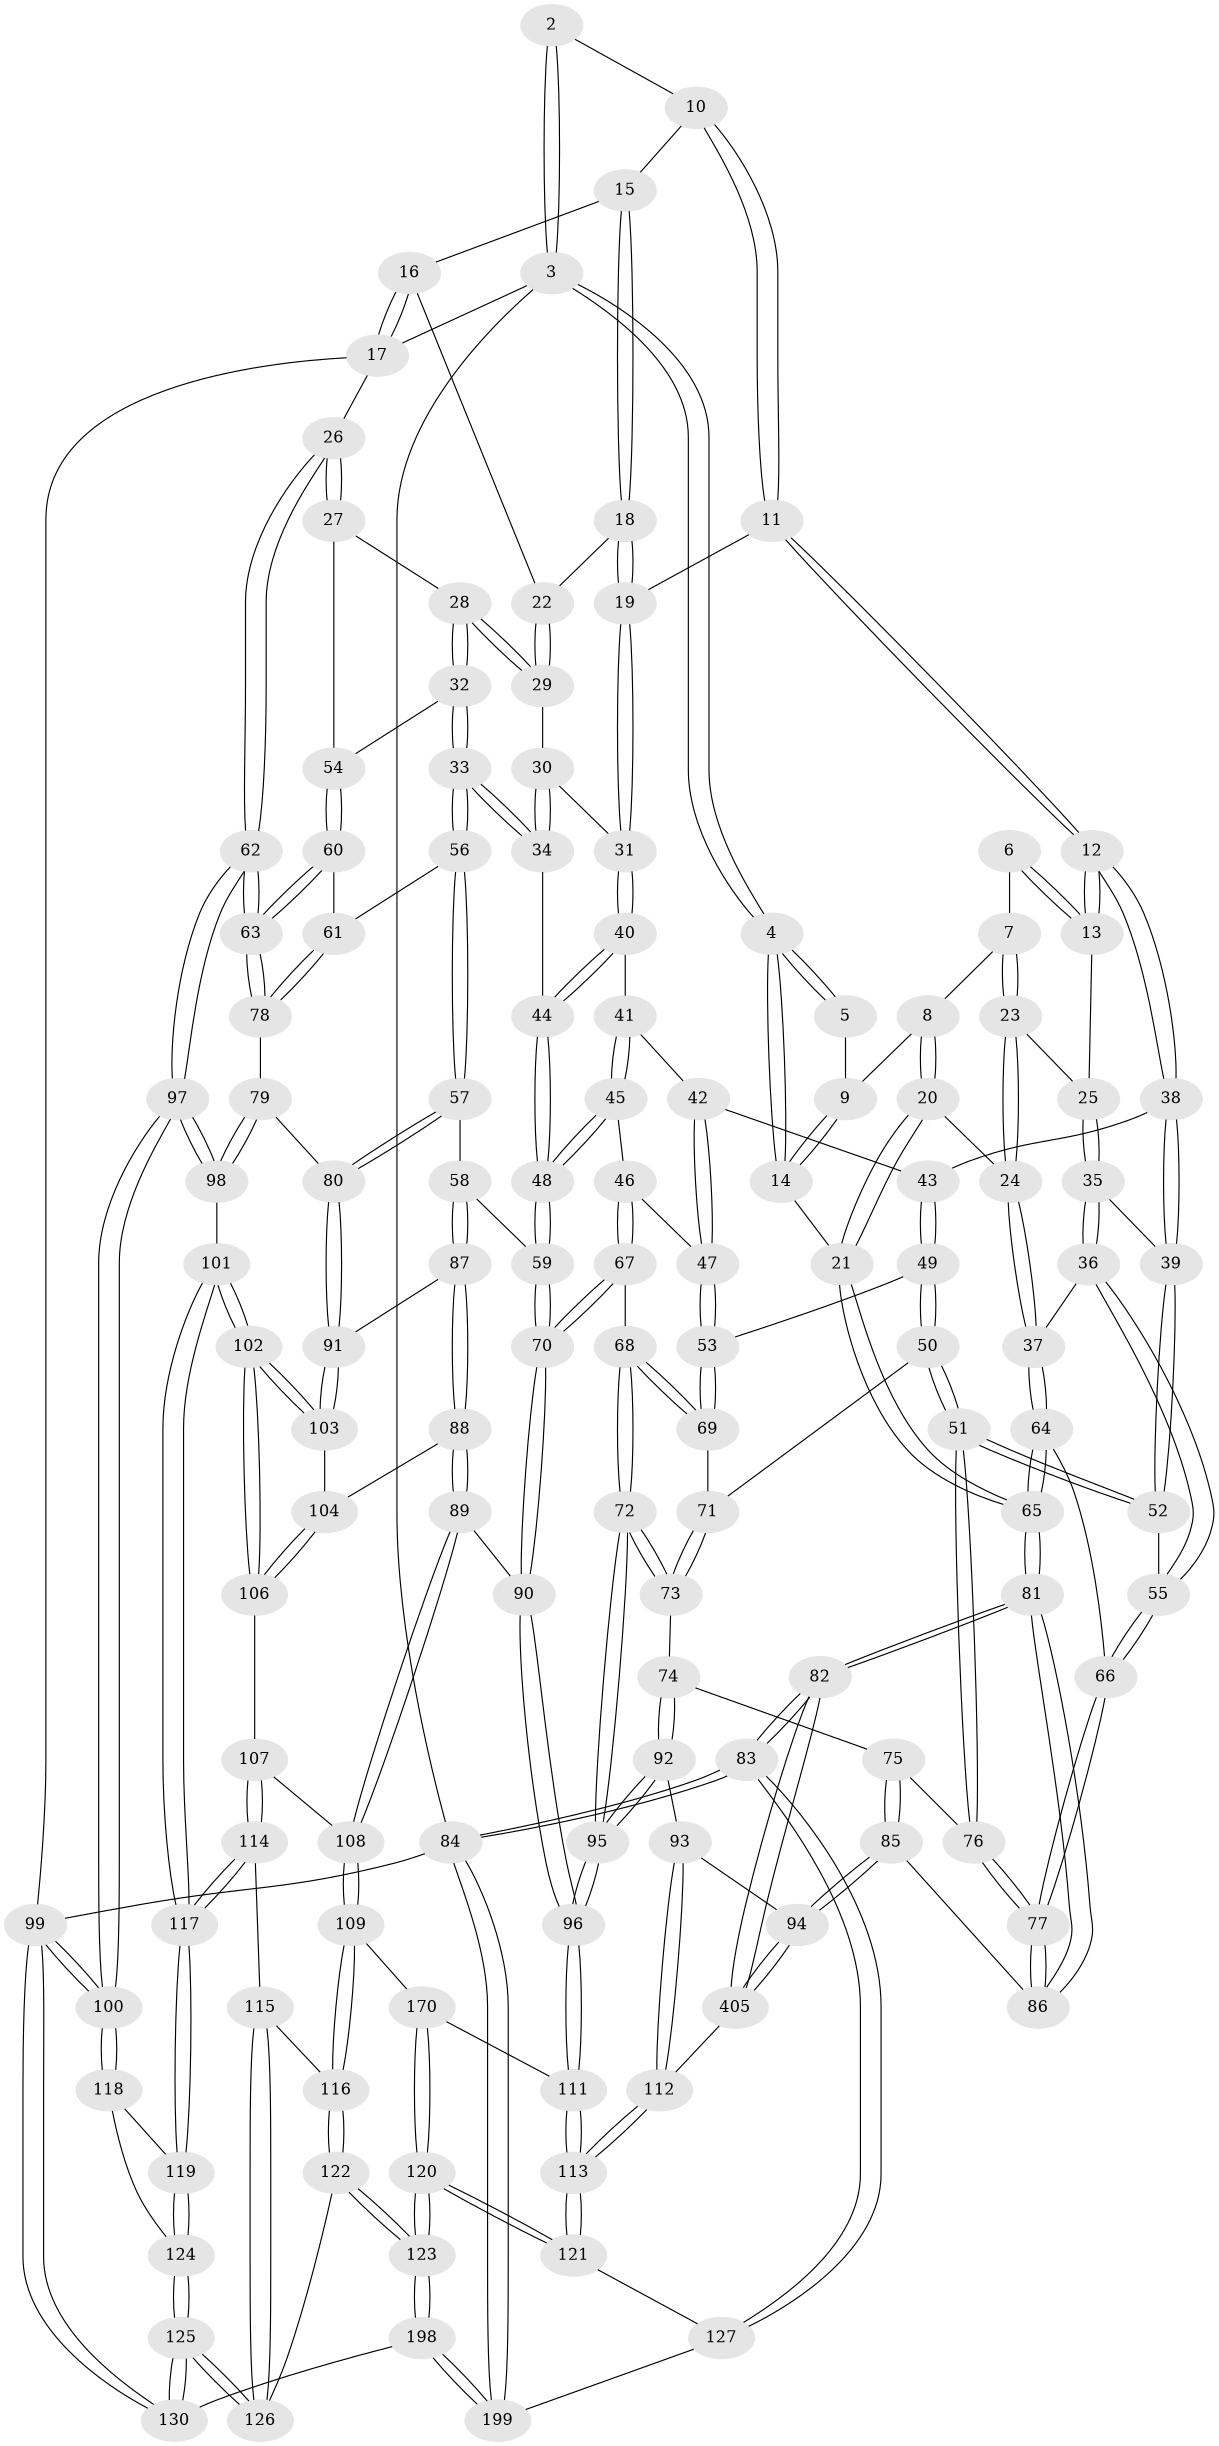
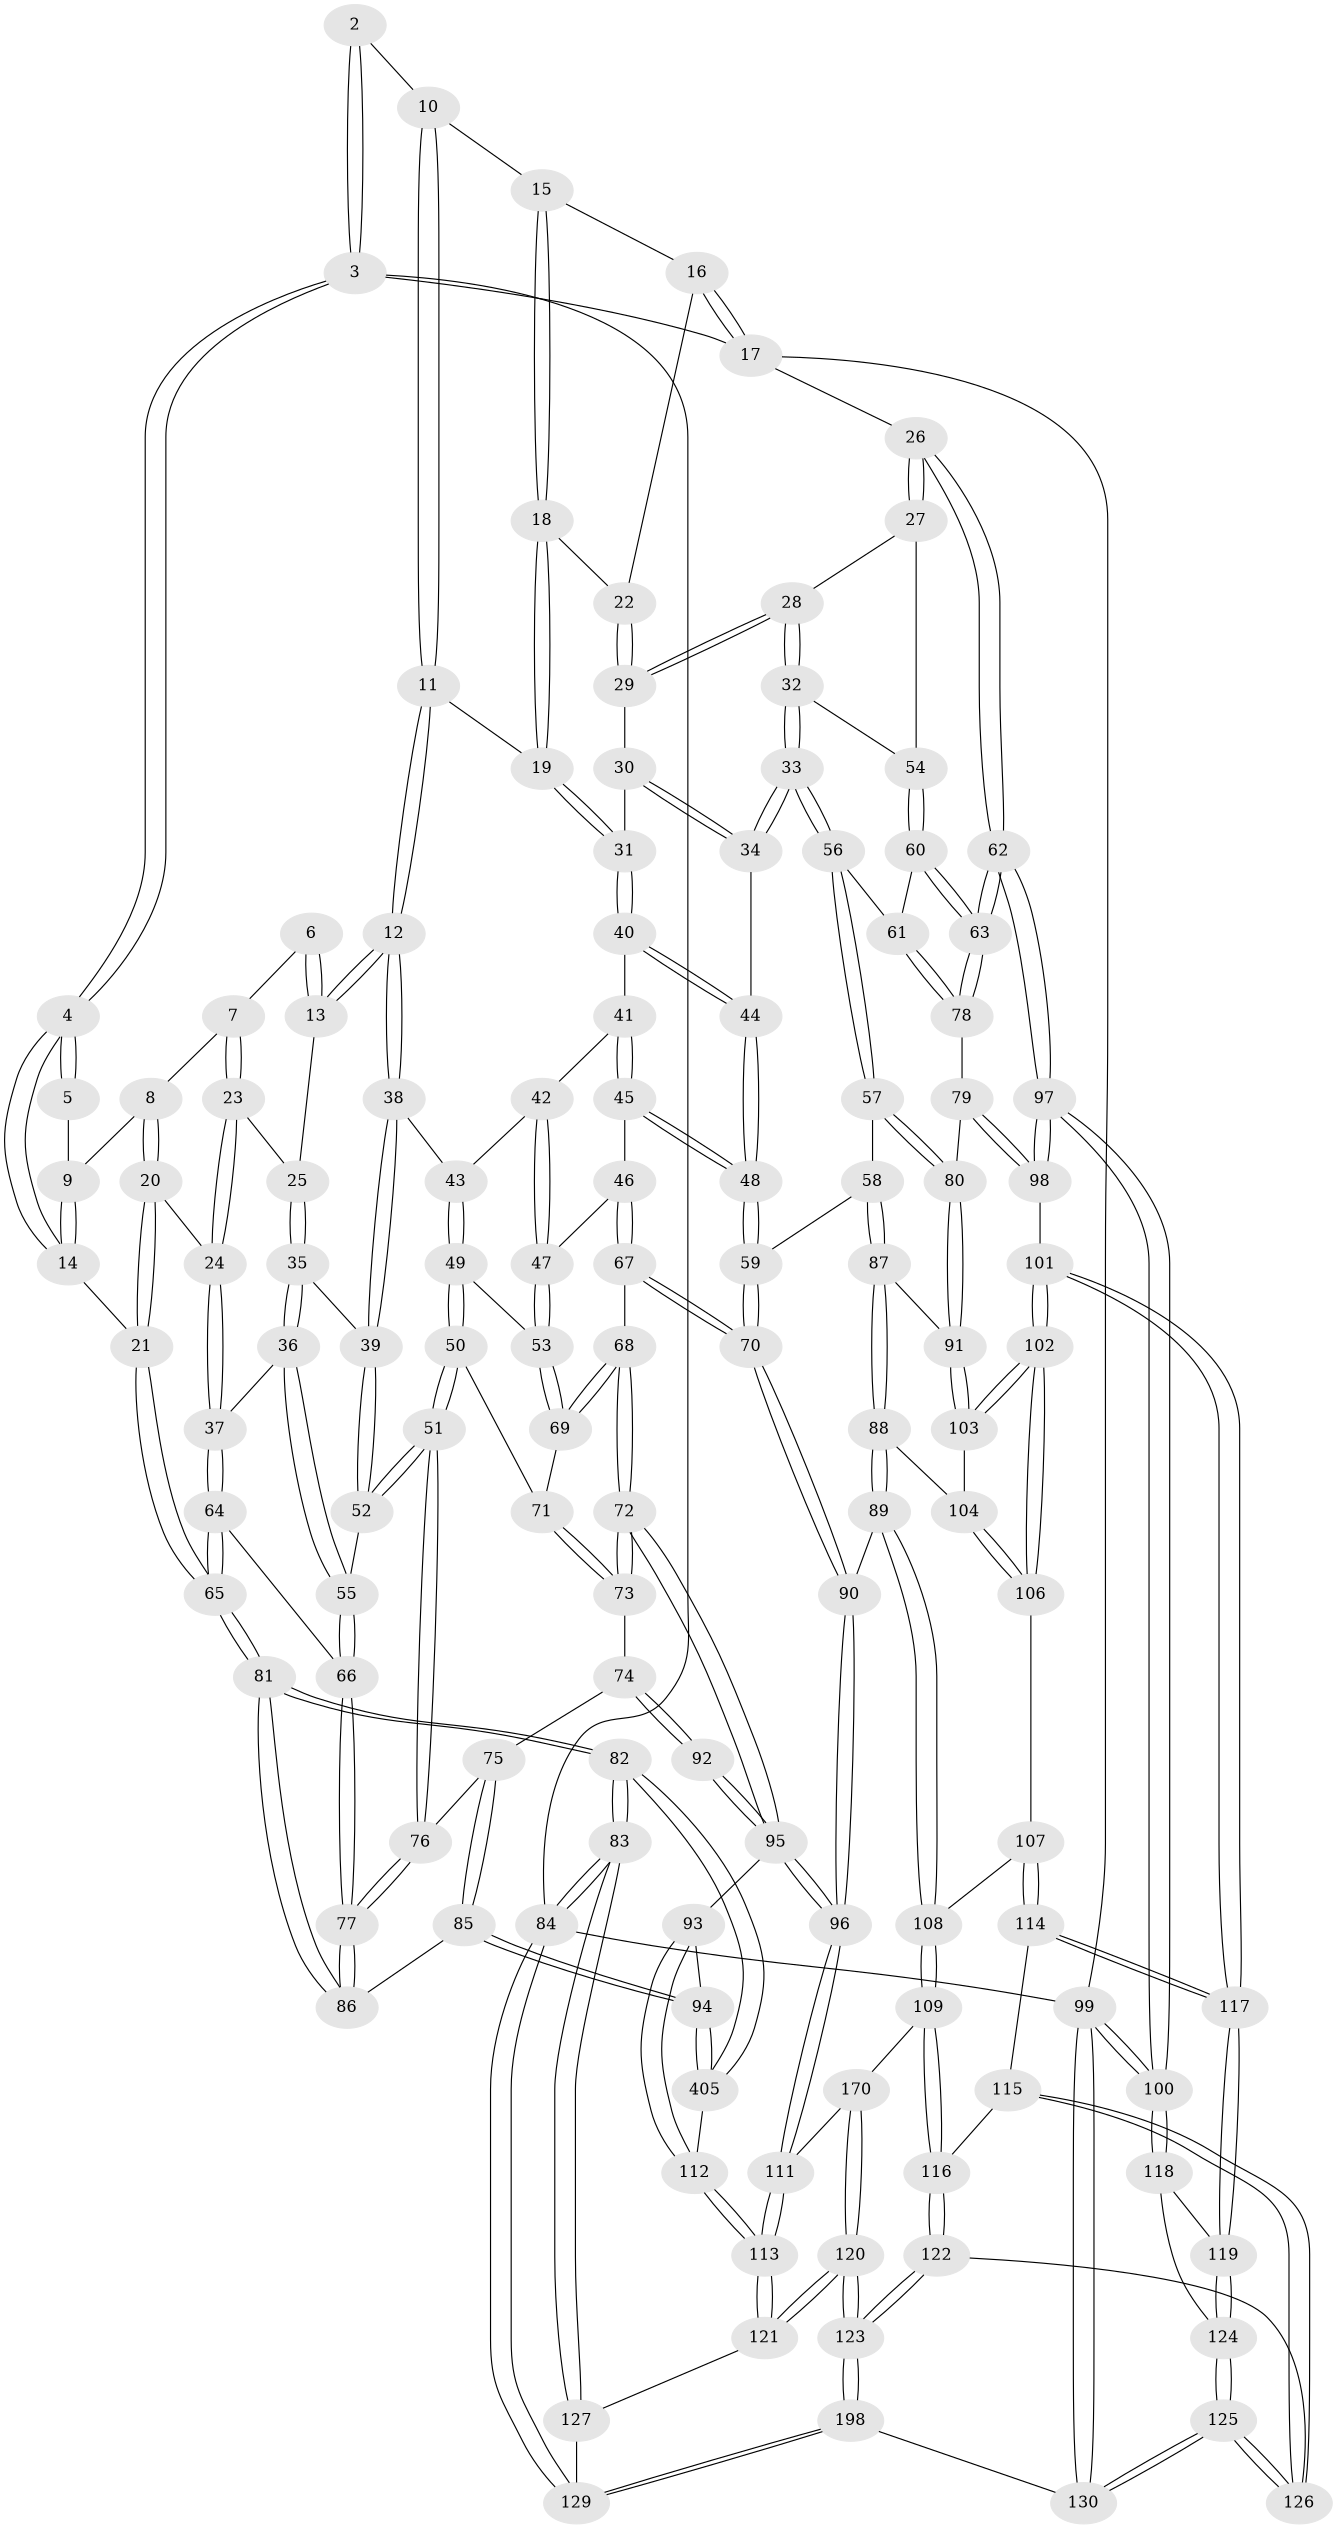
edge "92" -- "93": now "95" -- "93"
node "199": label "199" -> "129"
